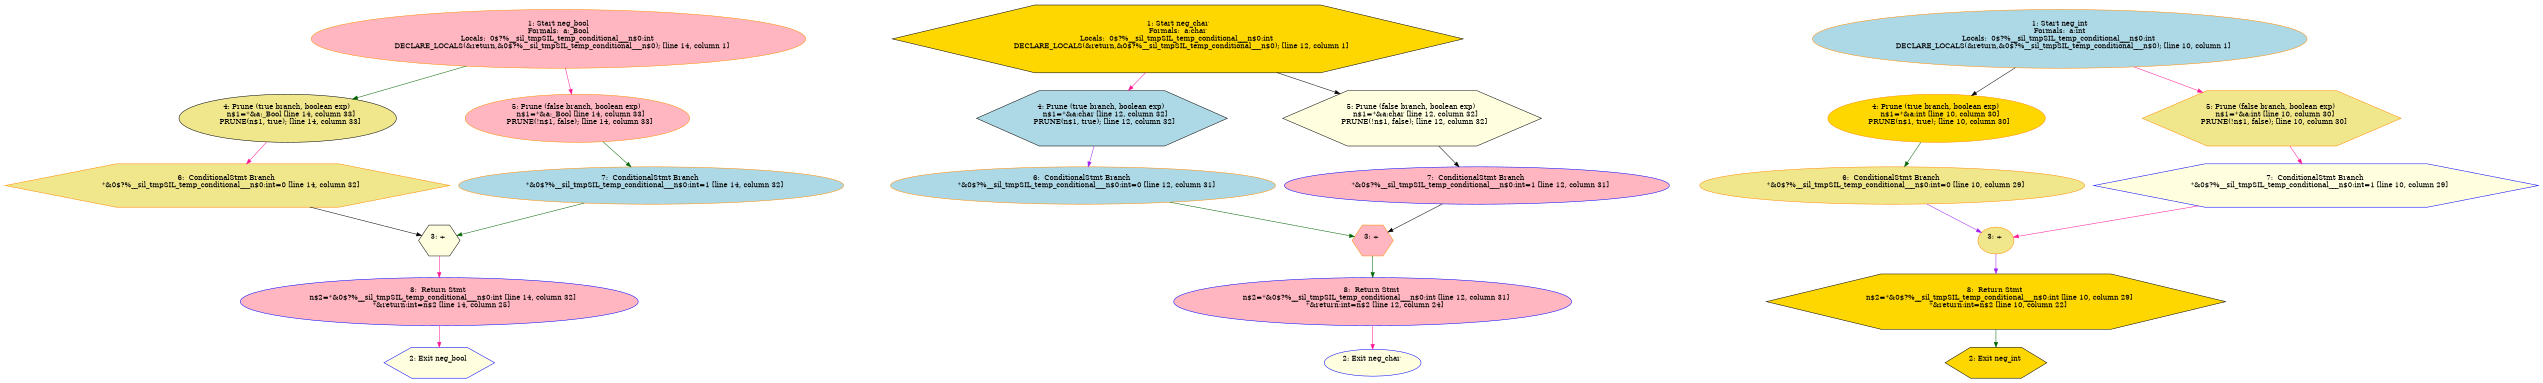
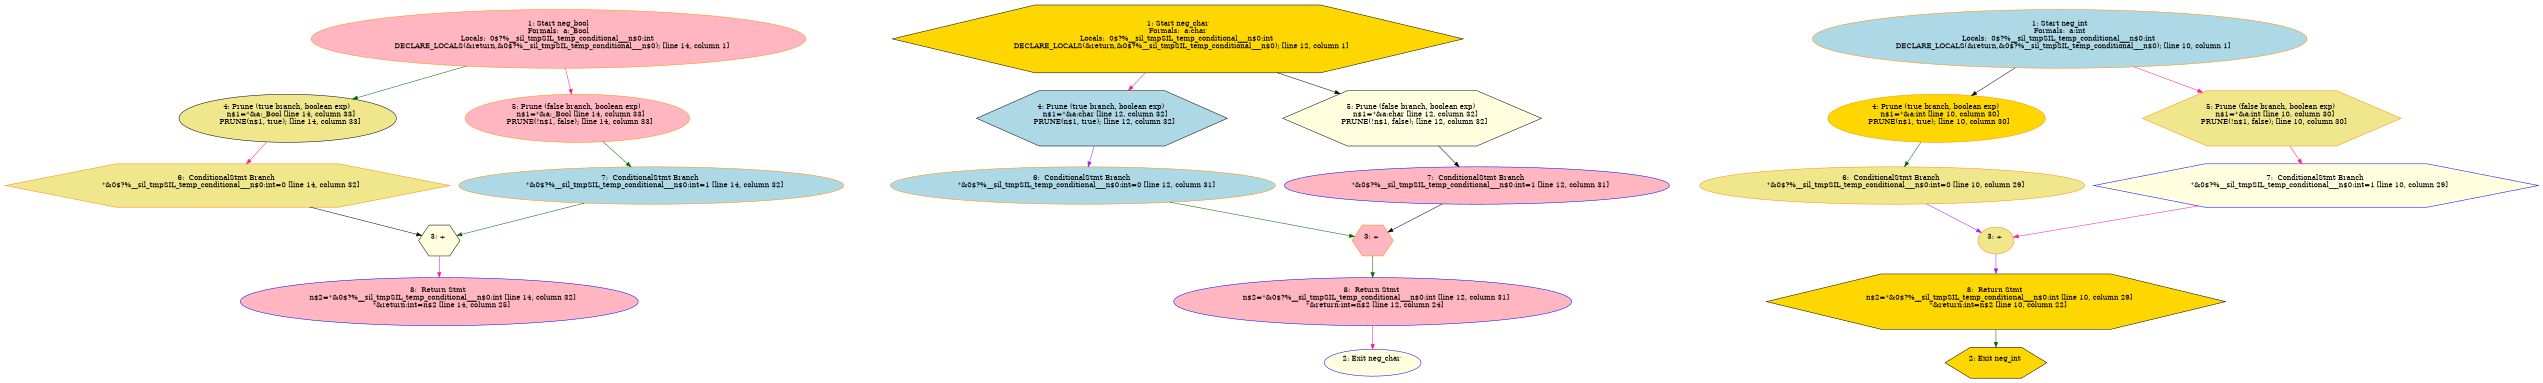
node "2: Exit neg_bool": removed
